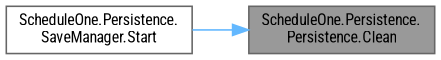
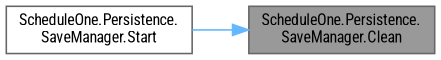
node "ScheduleOne.Persistence. Persistence.Clean": label "ScheduleOne.Persistence. Persistence.Clean" -> "ScheduleOne.Persistence. SaveManager.Clean"
